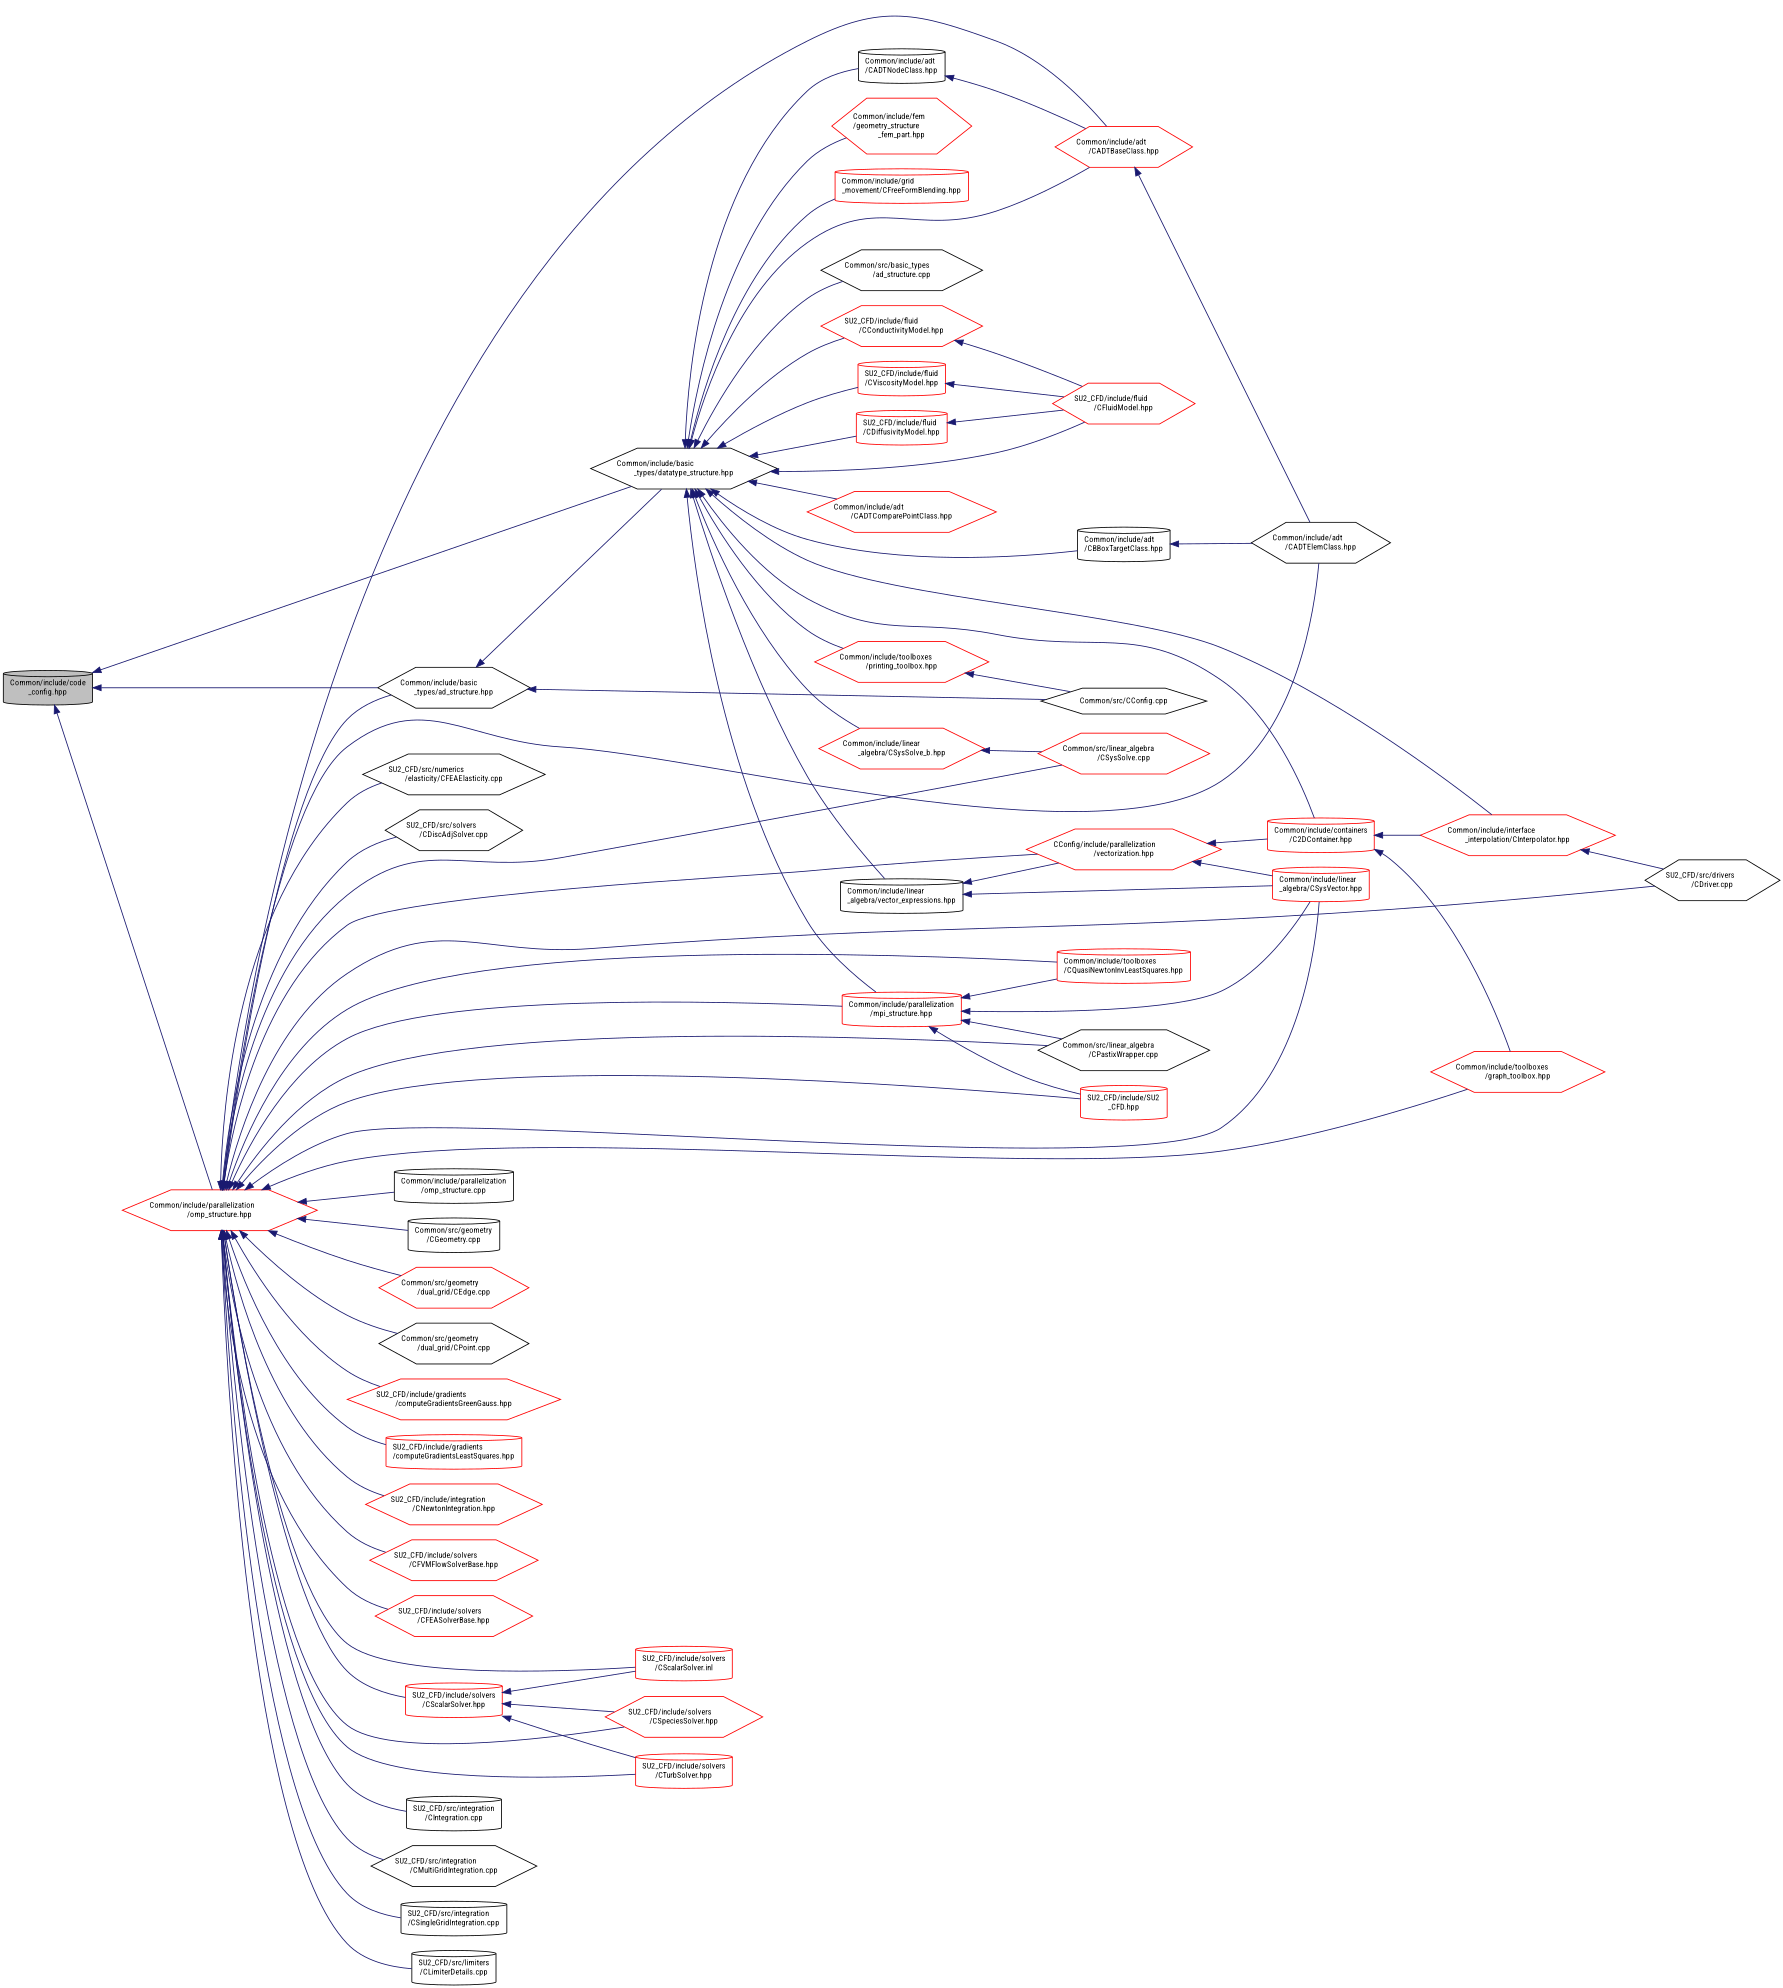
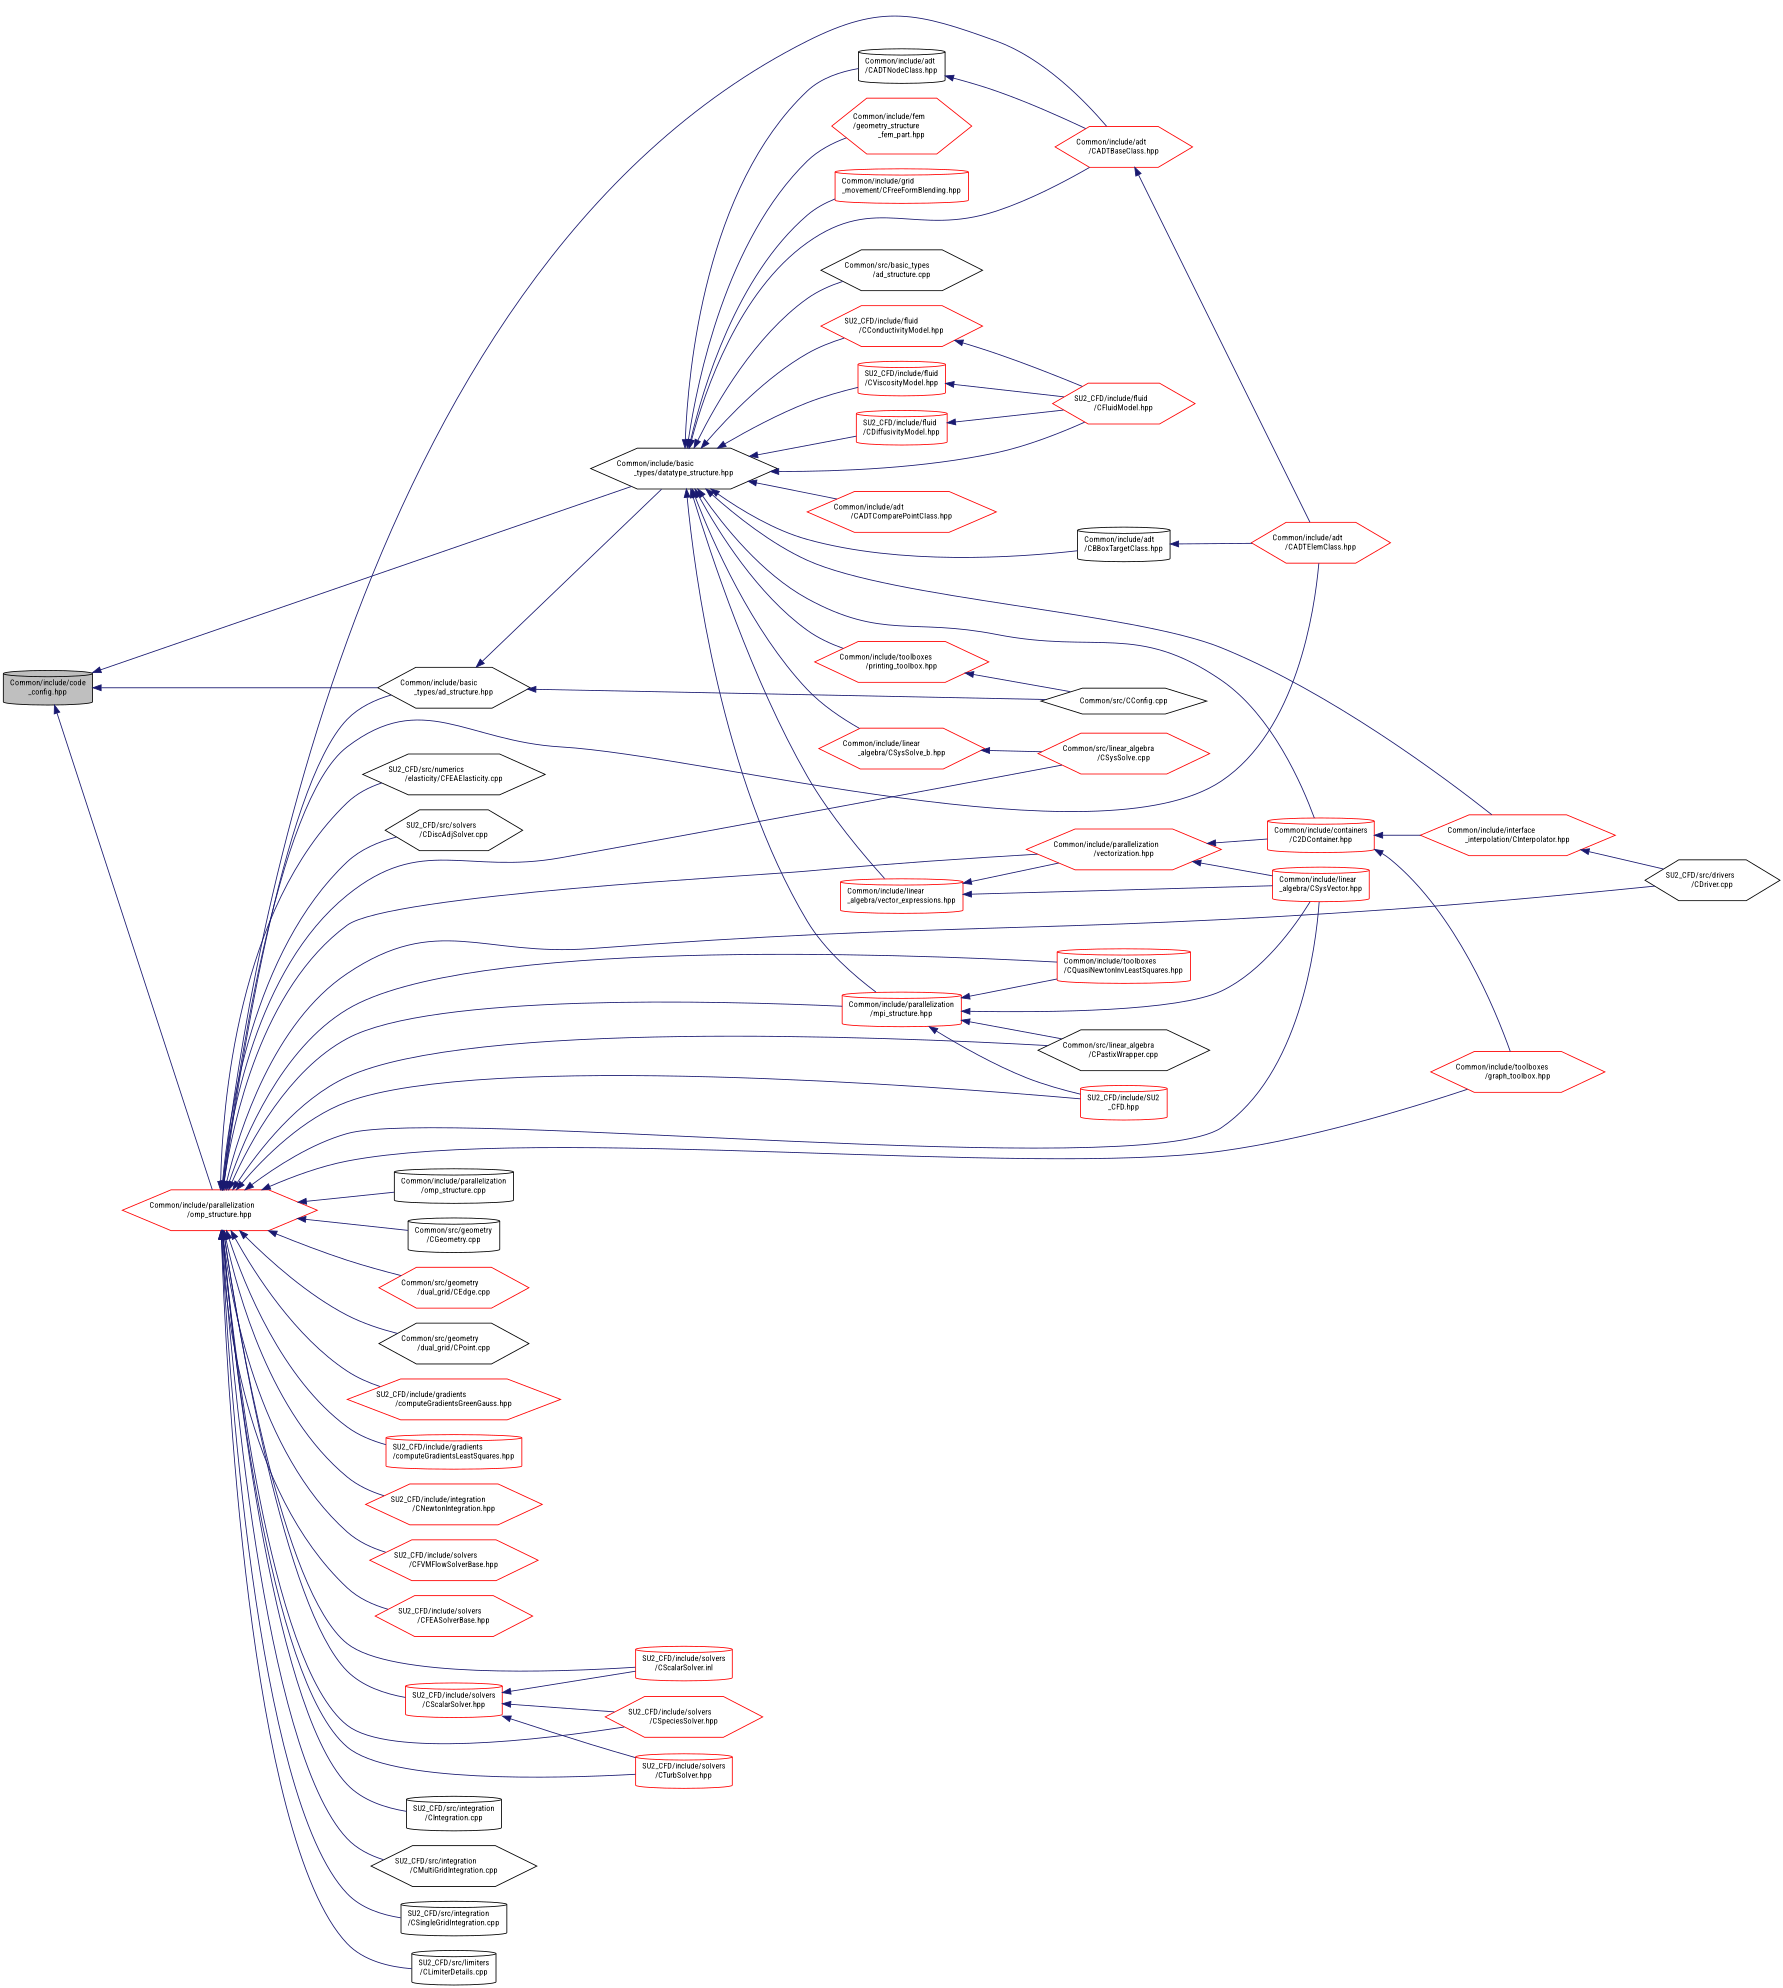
node "Common/include/adt /CADTElemClass.hpp": color black -> red
node "CConfig/include/parallelization /vectorization.hpp": label "CConfig/include/parallelization /vectorization.hpp" -> "Common/include/parallelization /vectorization.hpp"
node "Common/include/linear _algebra/vector_expressions.hpp": color black -> red
